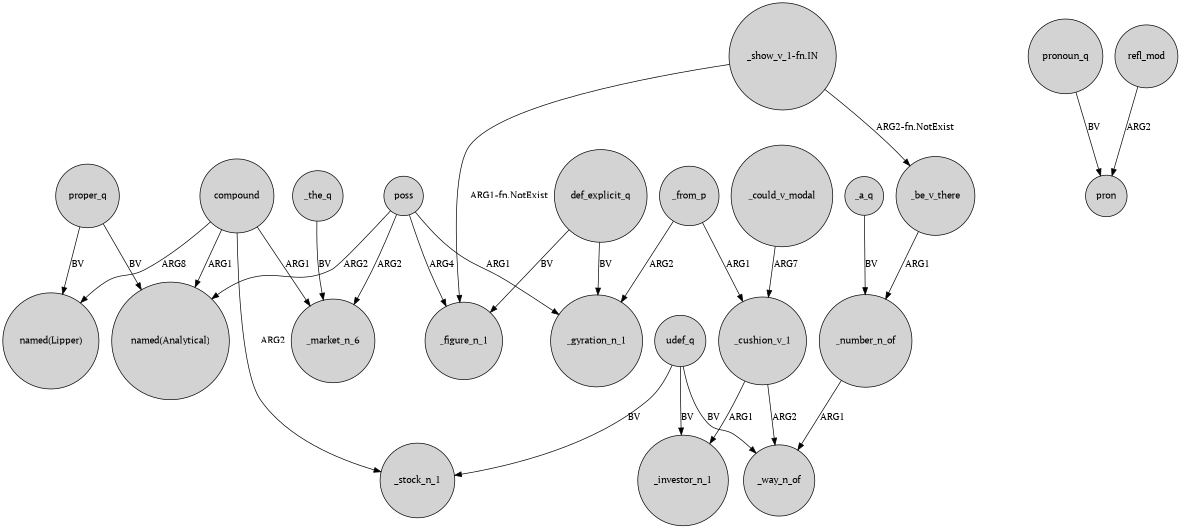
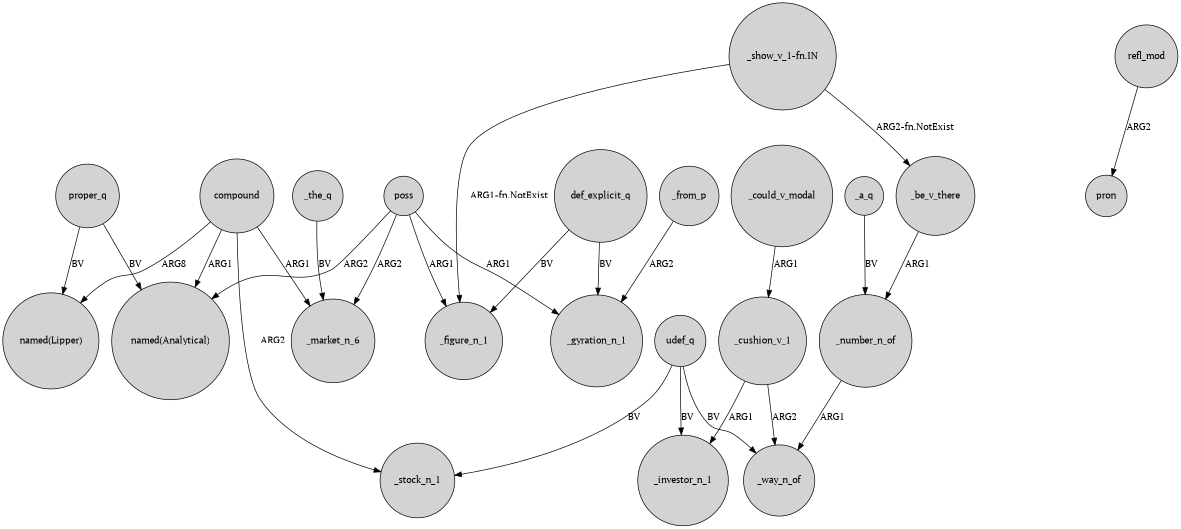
node "pronoun_q": removed
edge "_from_p" -> "_cushion_v_1": removed, label "ARG1"
edge "poss" -> "_figure_n_1": label "ARG4" -> "ARG1"
edge "_could_v_modal" -> "_cushion_v_1": label "ARG7" -> "ARG1"
